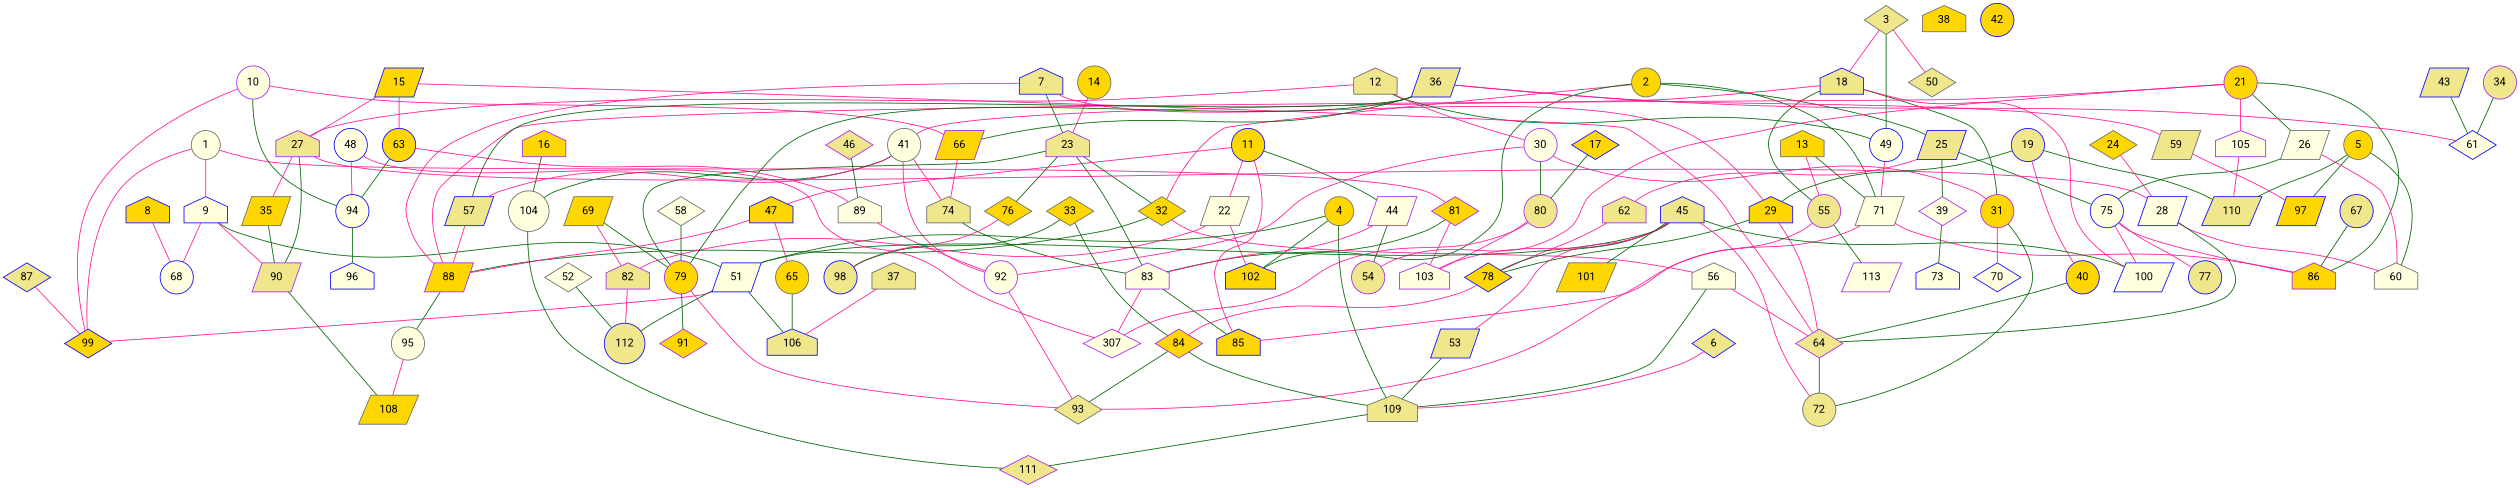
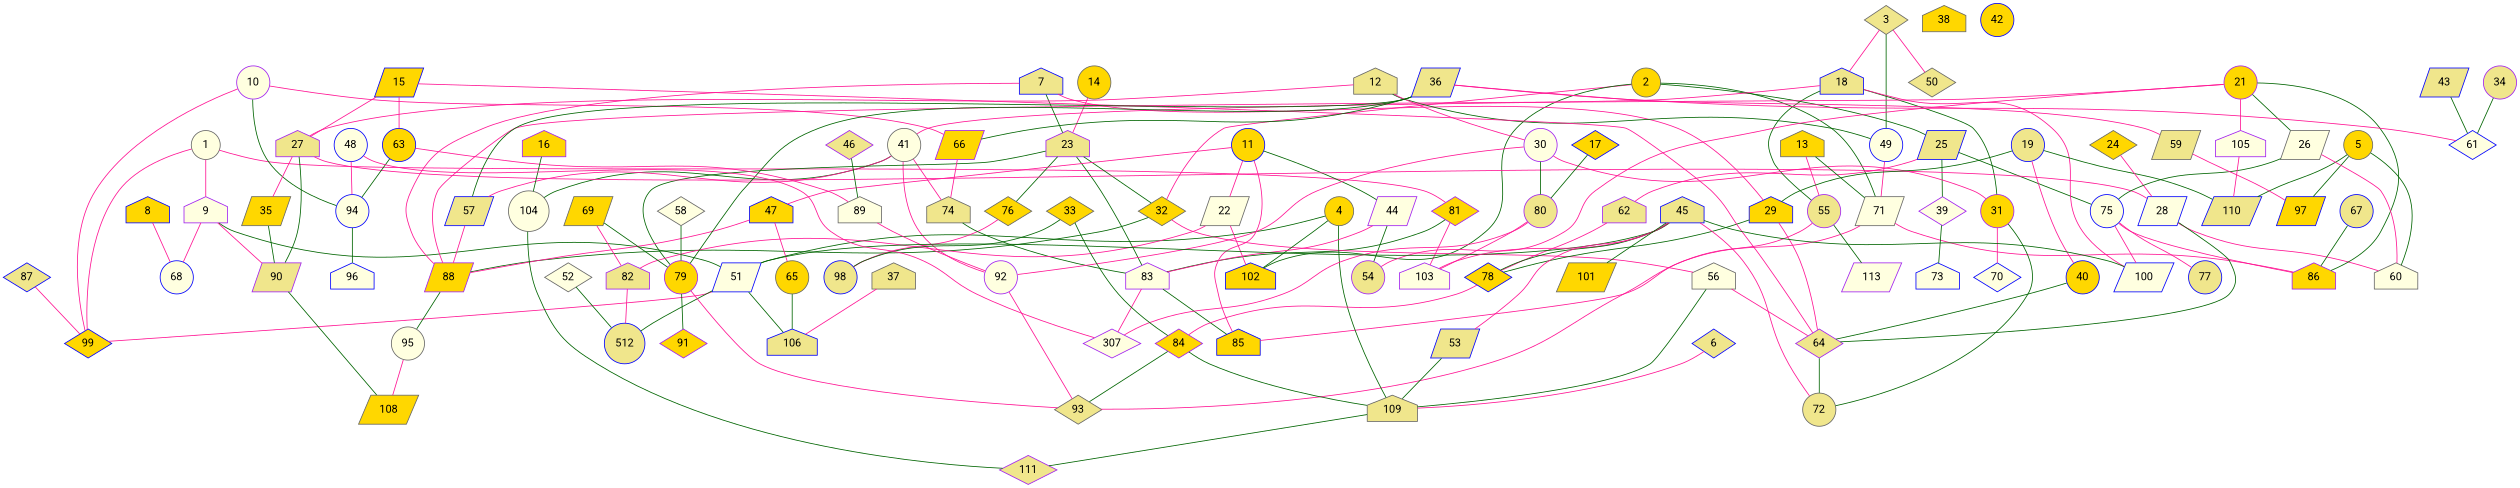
node "9": color blue -> purple
node "112": label "112" -> "512"
